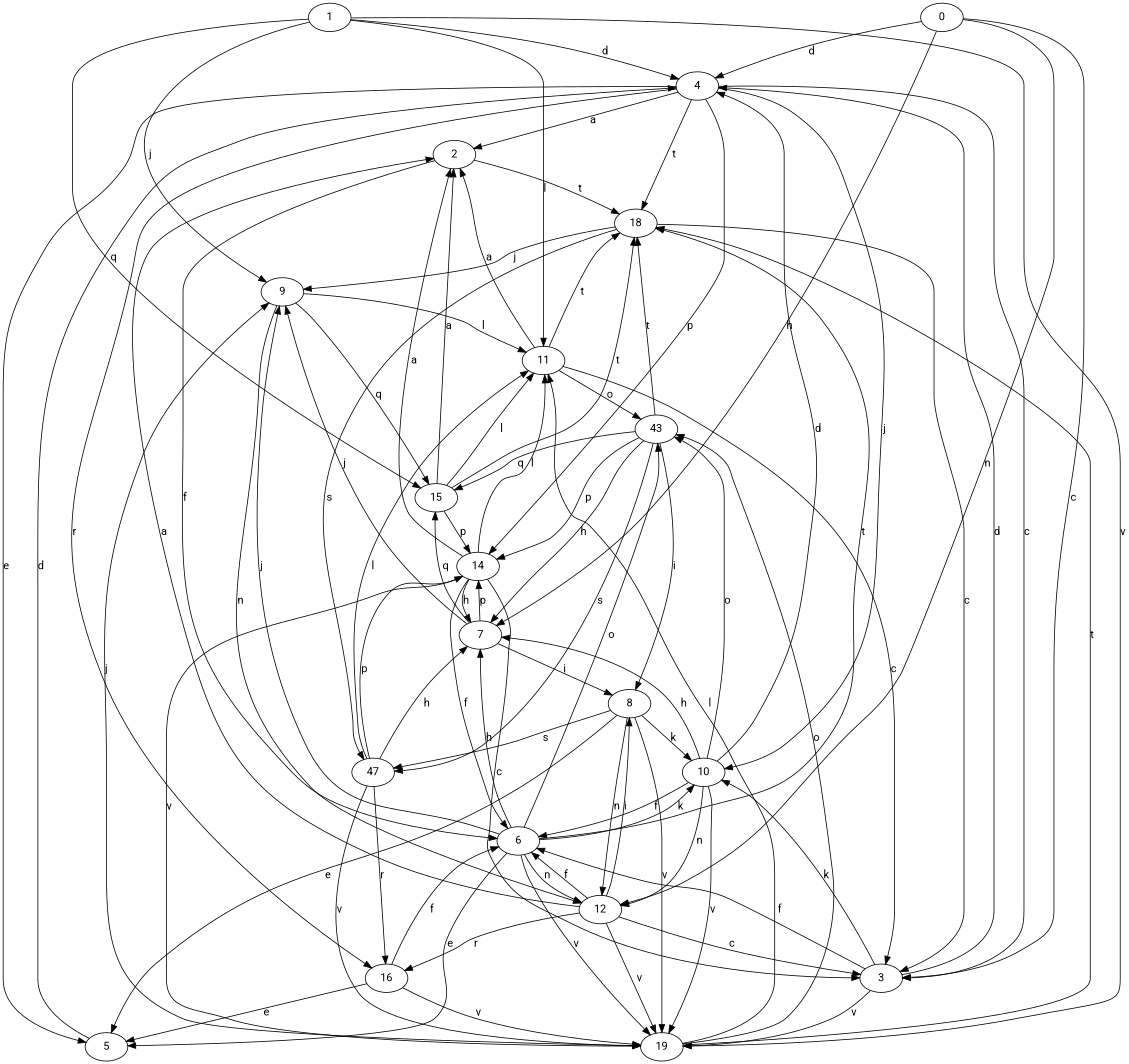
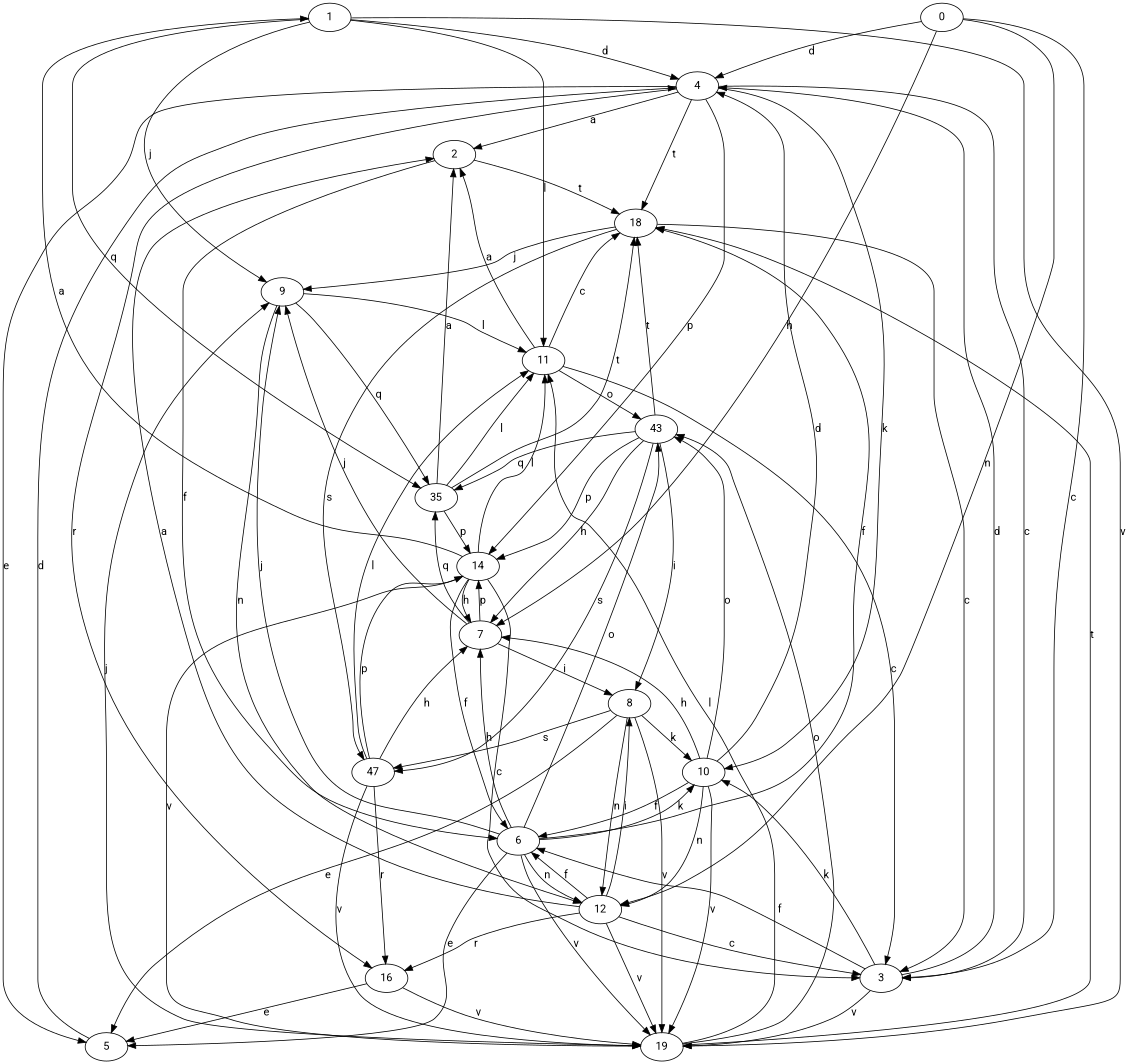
edge "11" -> "18": label "t" -> "c"
edge "14" -> "2": now "14" -> "1"
edge "4" -> "10": label "j" -> "k"
node "15": label "15" -> "35"
edge "6" -> "18": label "t" -> "f"
edge "16" -> "6": removed, label "f"
